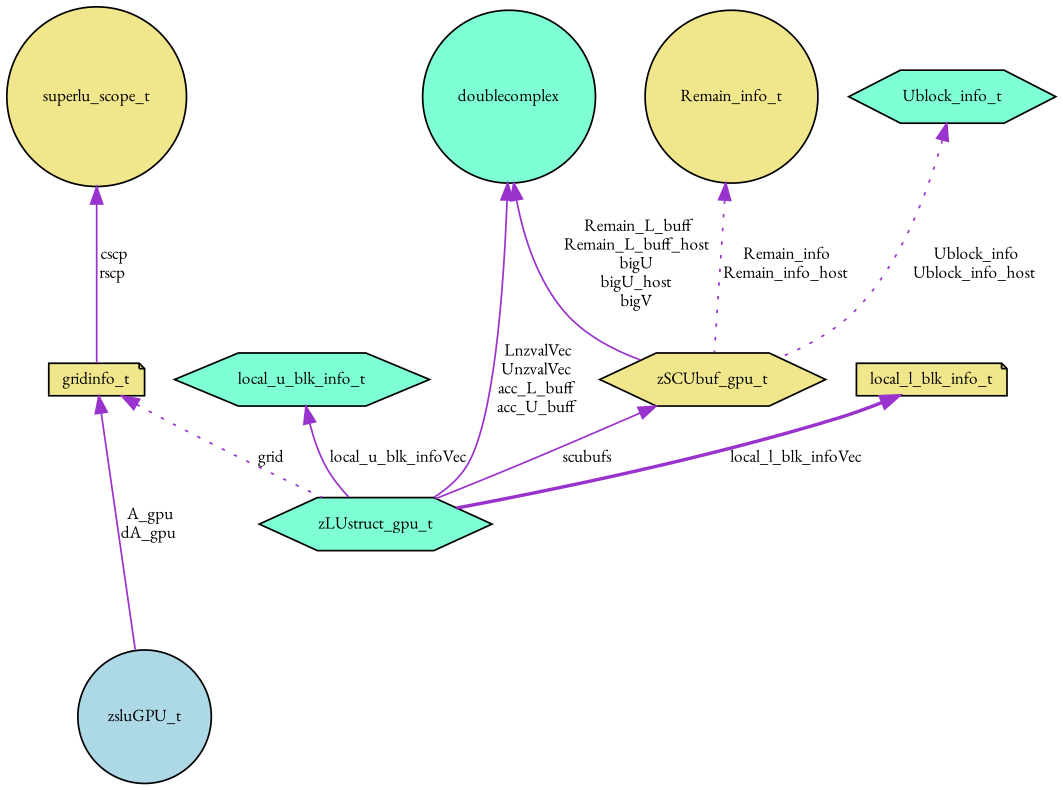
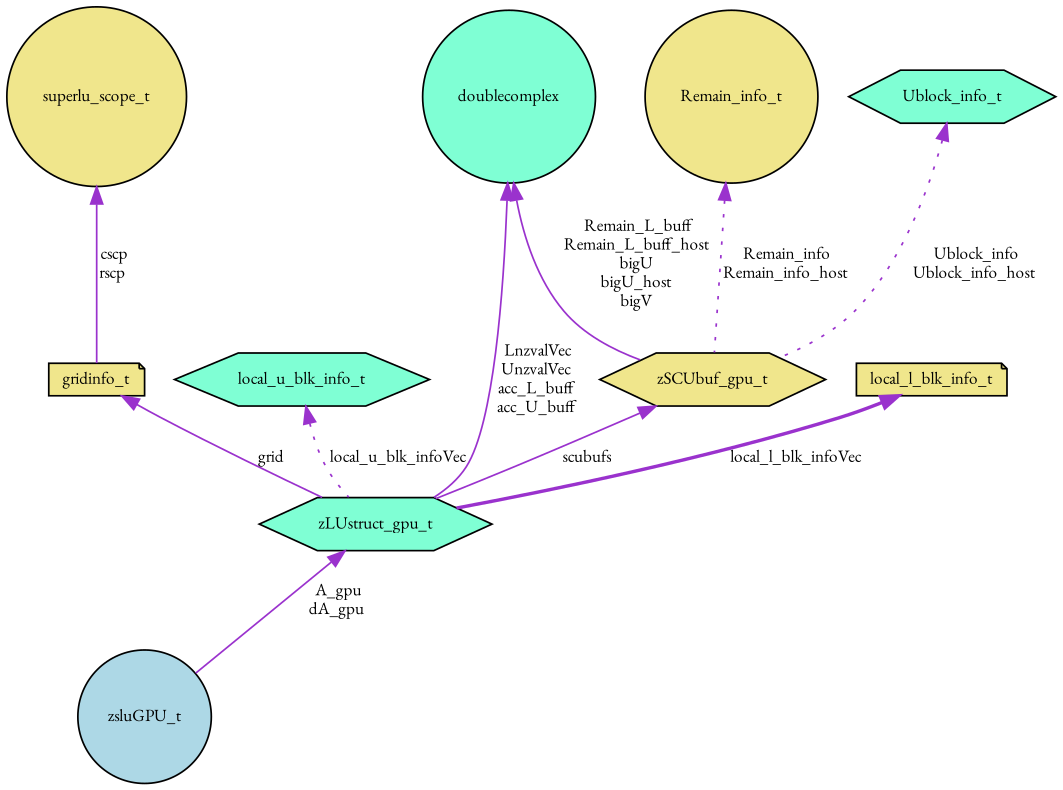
edge "zLUstruct_gpu_t" -> "gridinfo_t": style dotted -> solid
edge "zLUstruct_gpu_t" -> "local_u_blk_info_t": style solid -> dotted
edge "zsluGPU_t" -> "gridinfo_t": now "zsluGPU_t" -> "zLUstruct_gpu_t"
